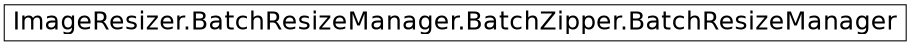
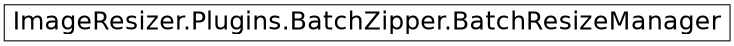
node "ImageResizer.BatchResizeManager.BatchZipper.BatchResizeManager": label "ImageResizer.BatchResizeManager.BatchZipper.BatchResizeManager" -> "ImageResizer.Plugins.BatchZipper.BatchResizeManager"
